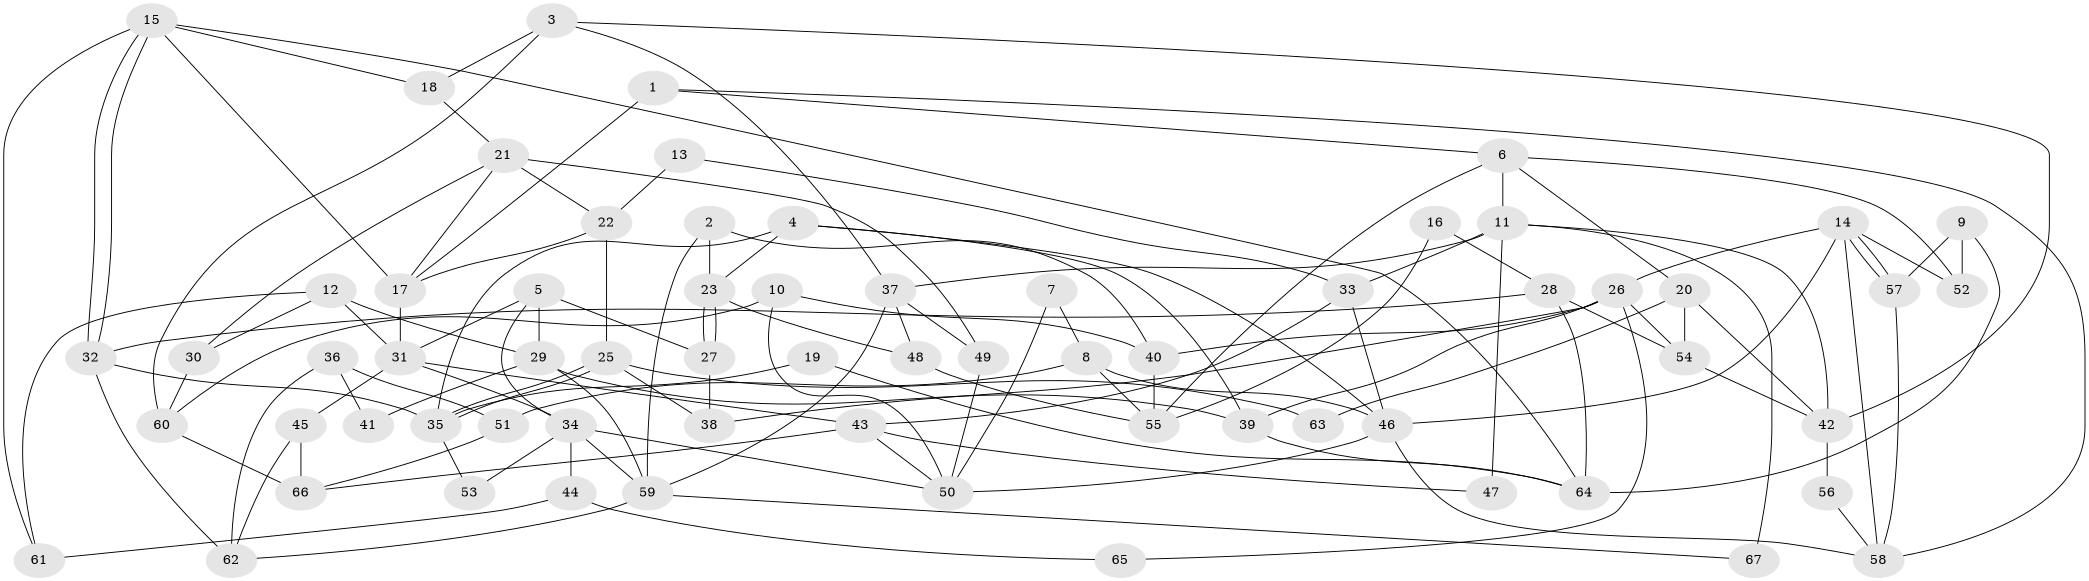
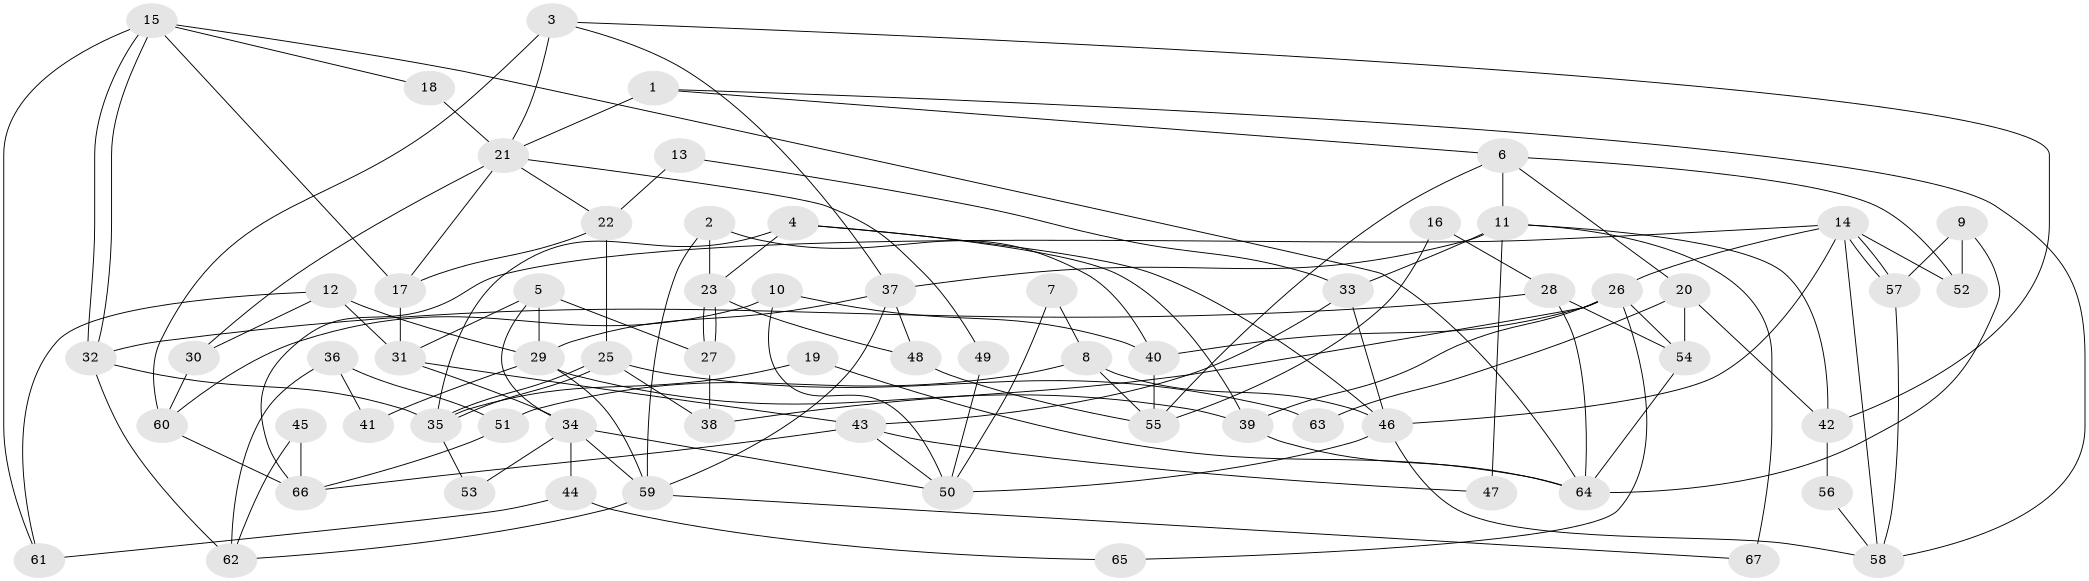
edge "3" -- "18": now "3" -- "21"
edge "1" -- "17": now "1" -- "21"
edge "14" -- "66": added
edge "37" -- "49": now "37" -- "29"
edge "31" -- "45": removed
edge "54" -- "42": now "54" -- "64"
